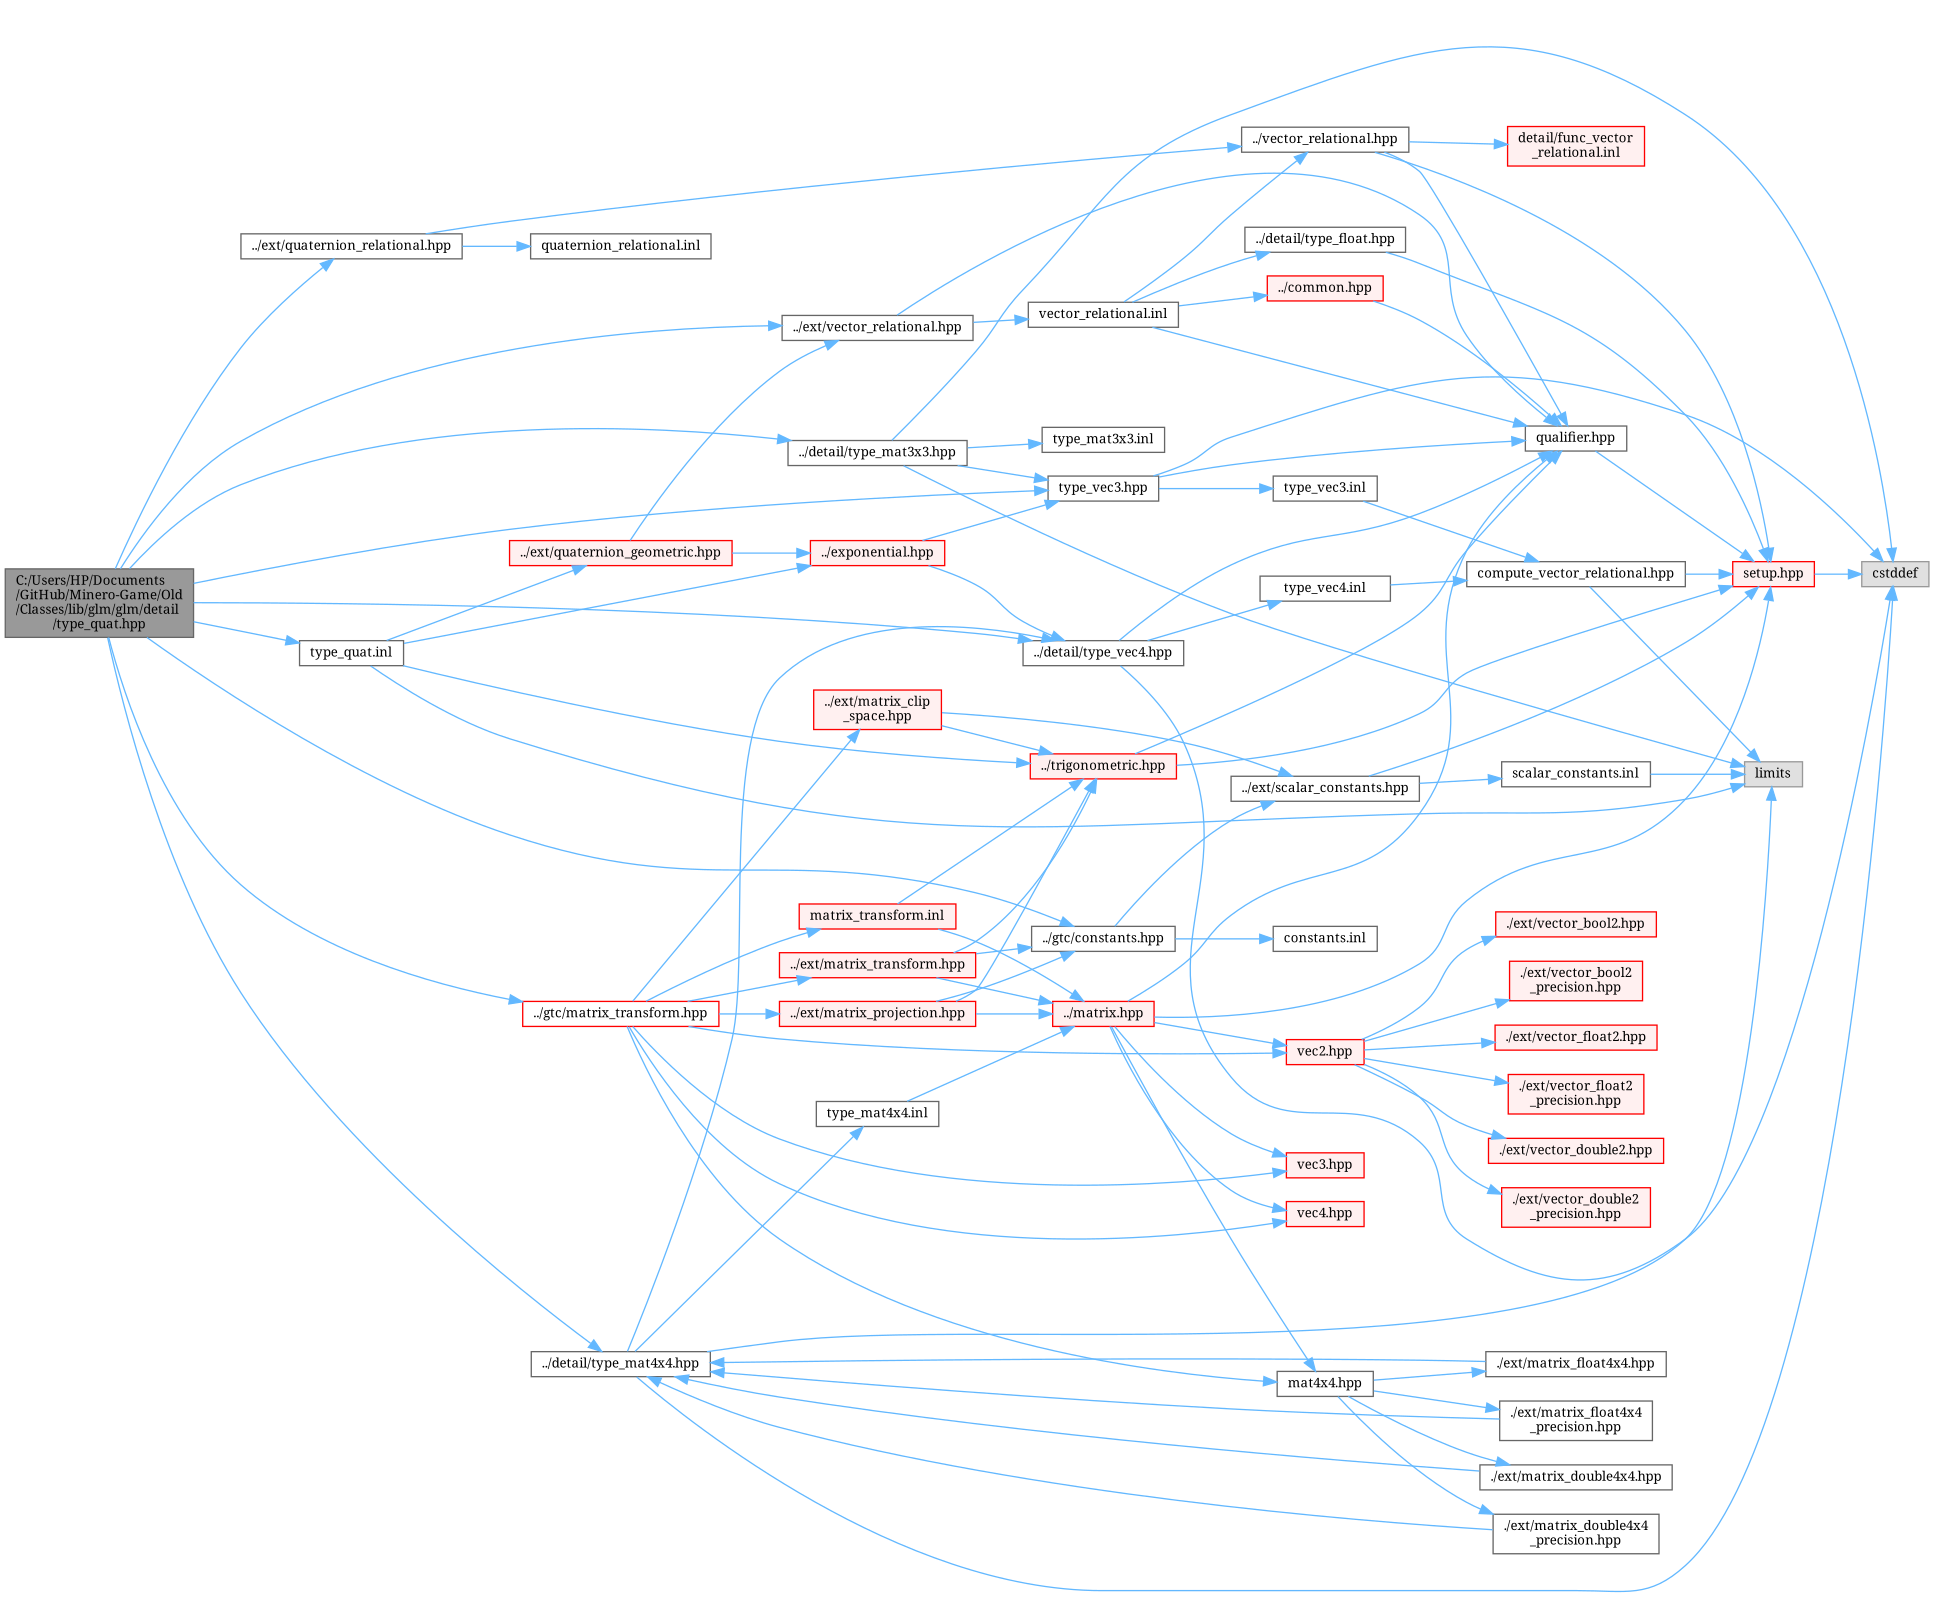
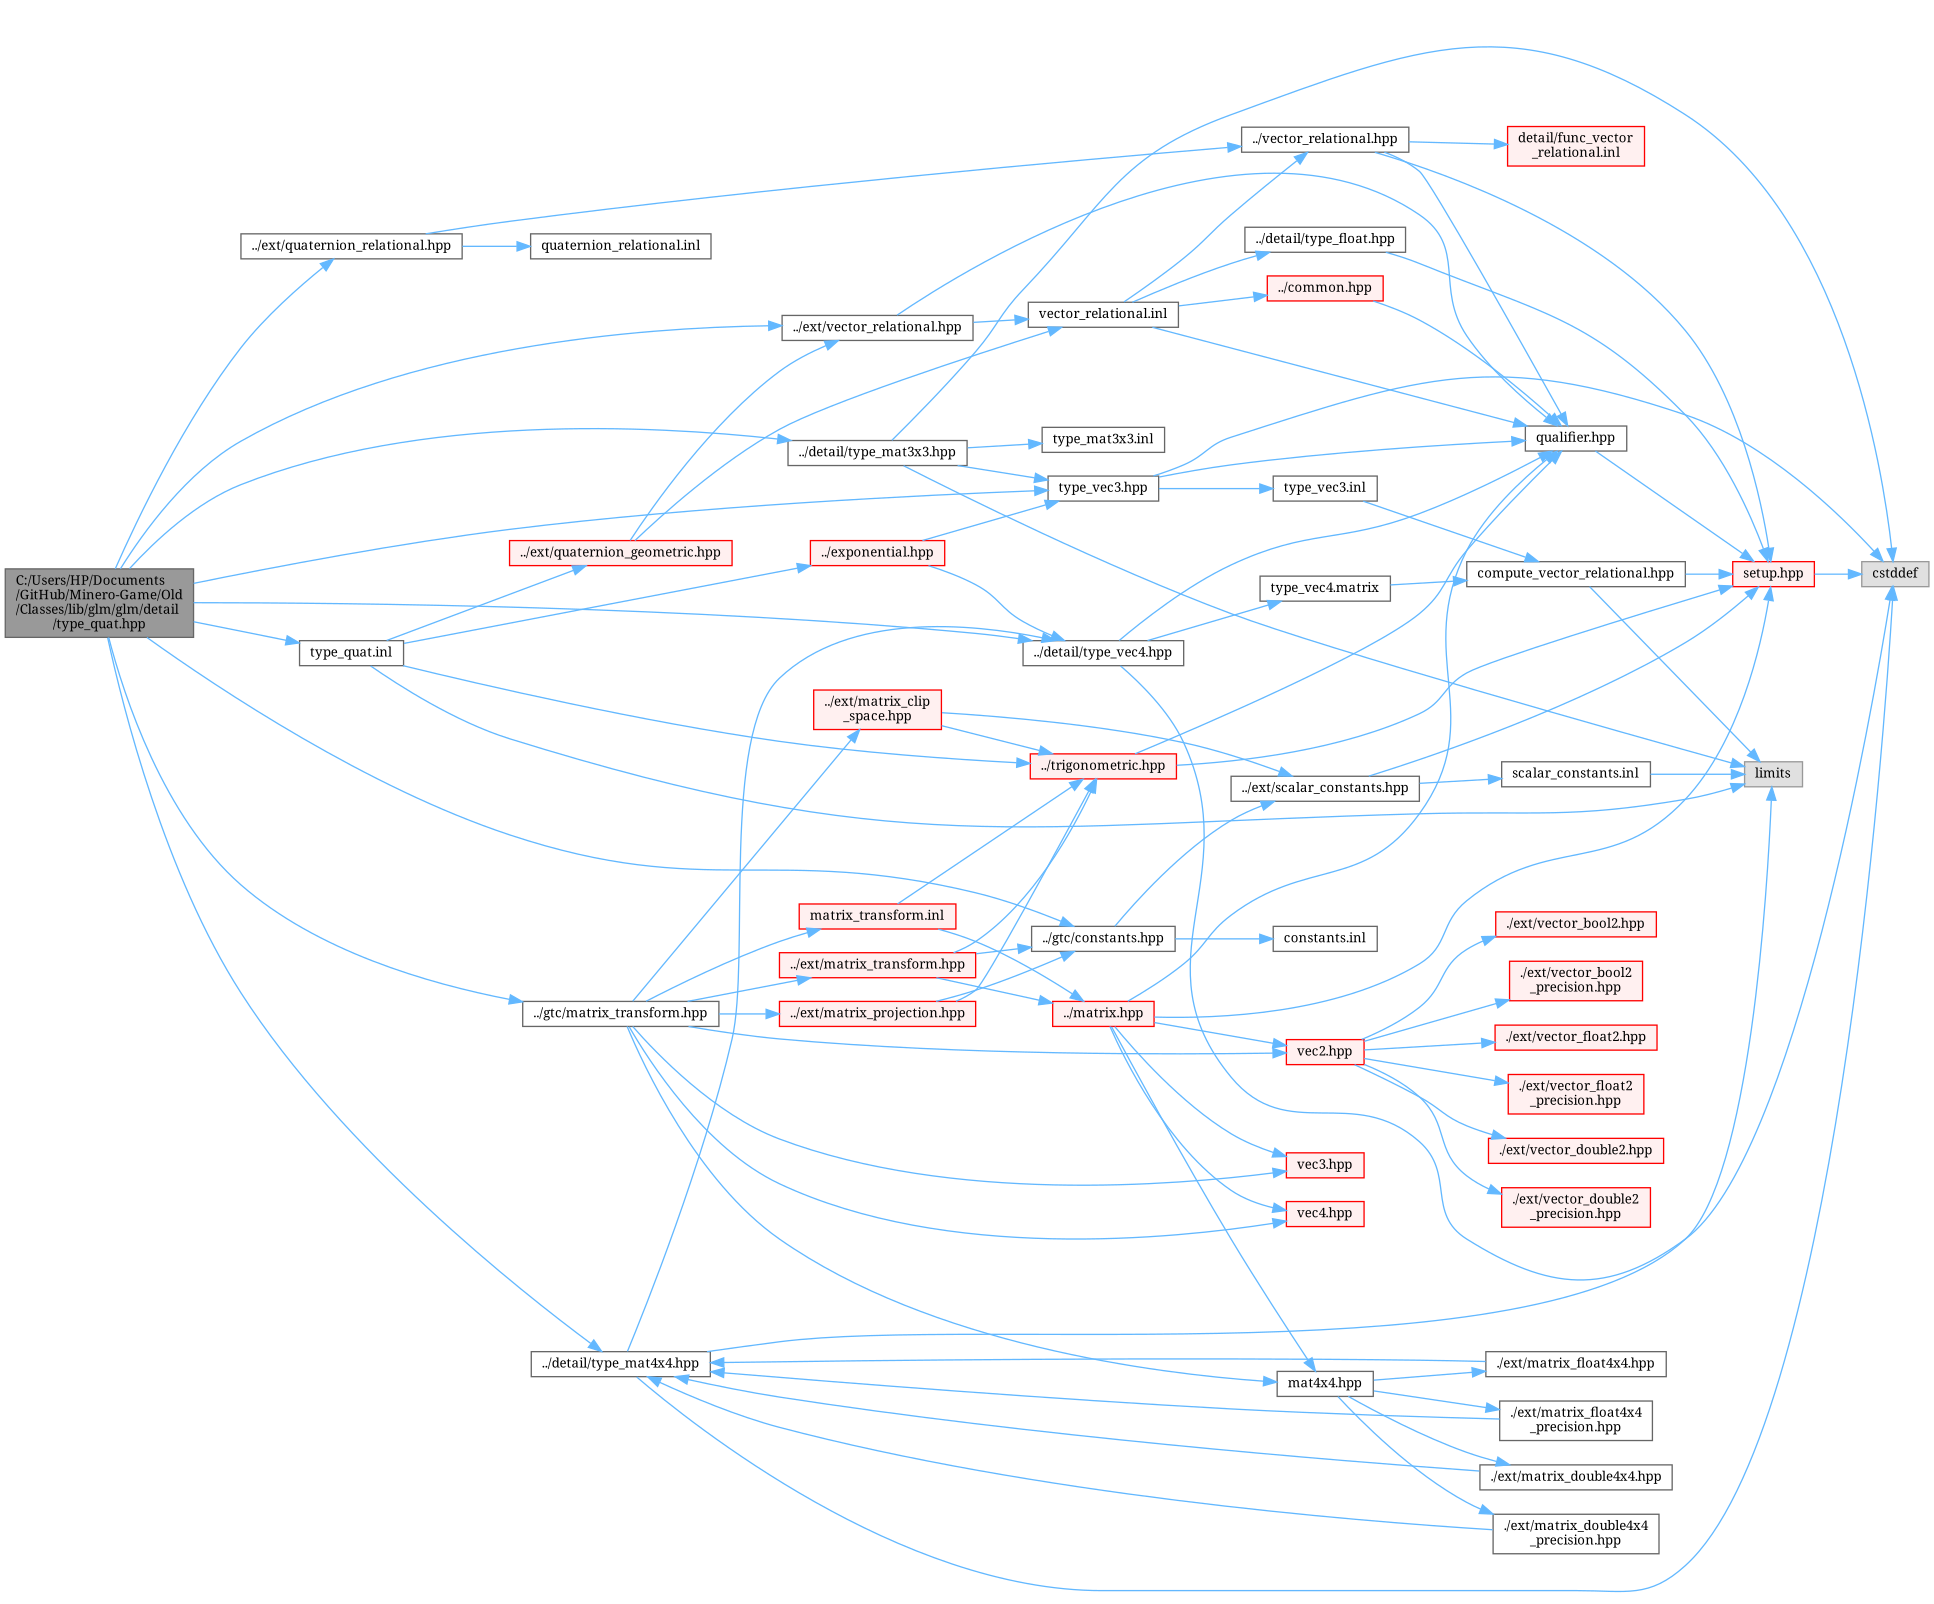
edge "../ext/quaternion_geometric.hpp" -> "../exponential.hpp": now "../ext/quaternion_geometric.hpp" -> "vector_relational.inl"
node "type_vec4.inl": label "type_vec4.inl" -> "type_vec4.matrix"
node "../gtc/matrix_transform.hpp": color red -> grey40
edge "../ext/matrix_projection.hpp" -> "../matrix.hpp": removed
node "type_mat4x4.inl": removed
